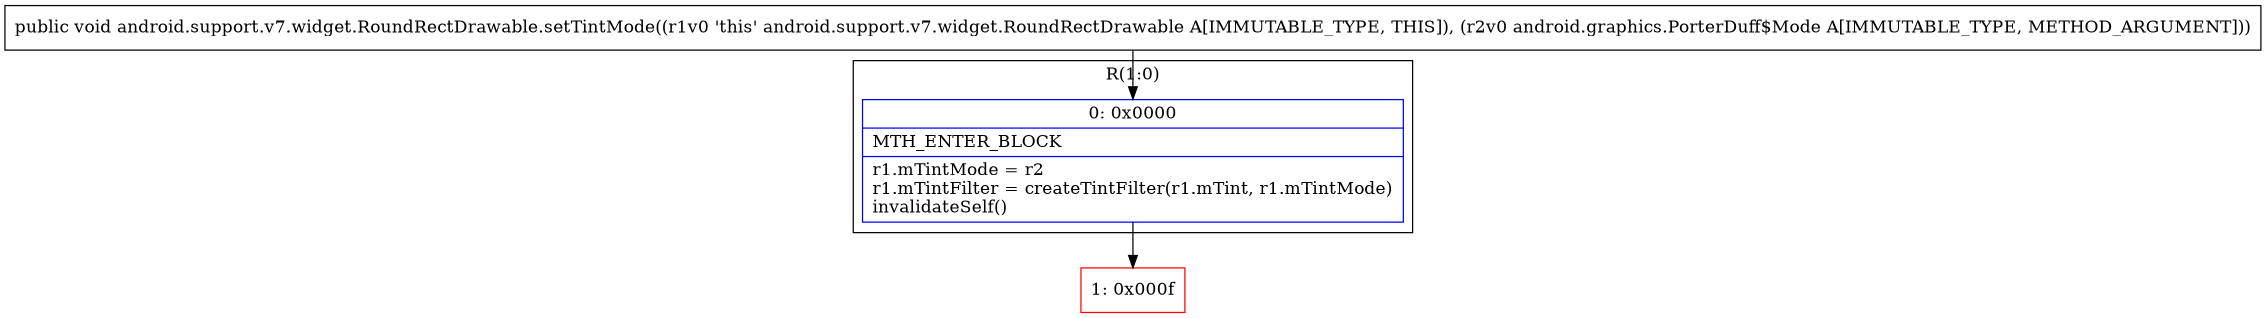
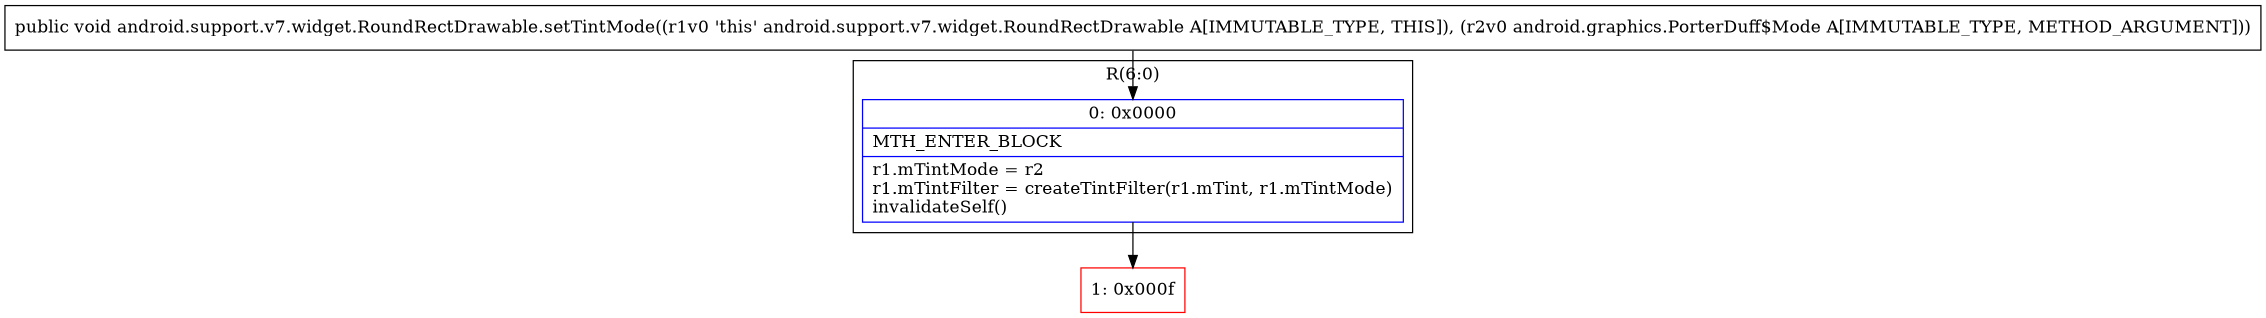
cluster "R(1:0)": label "R(1:0)" -> "R(6:0)"
